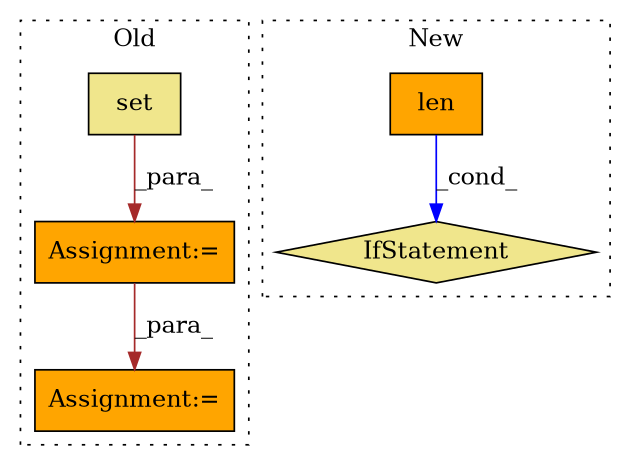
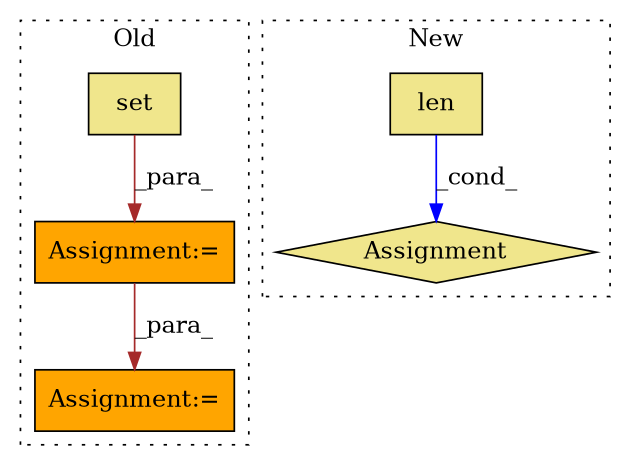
node "len": fillcolor orange -> khaki
node "IfStatement": label "IfStatement" -> "Assignment"
